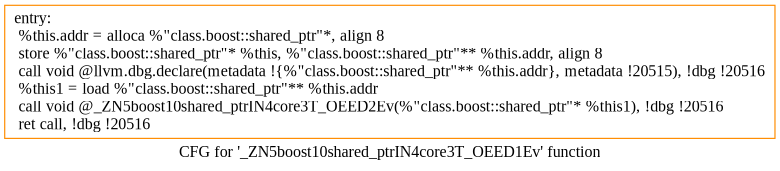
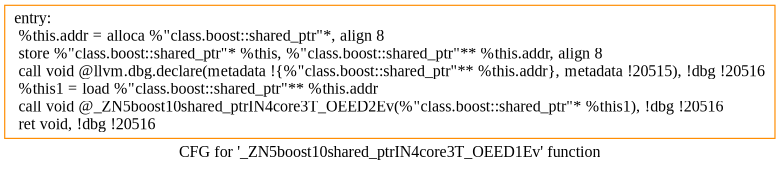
node "entry:": text "ret call, !dbg !20516" -> "ret void, !dbg !20516"
